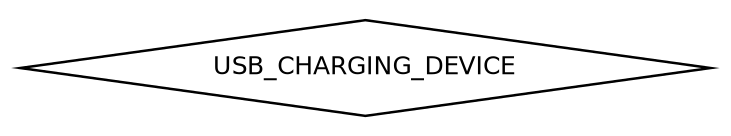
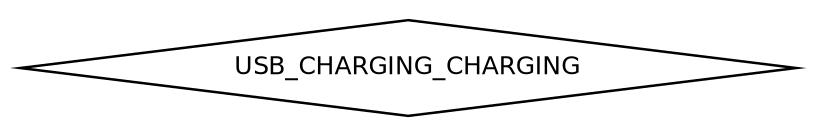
node "USB_CHARGING_DEVICE": label "USB_CHARGING_DEVICE" -> "USB_CHARGING_CHARGING"
